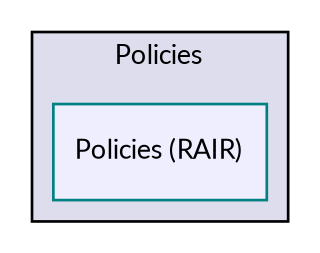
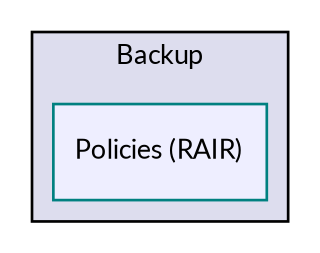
cluster "Policies": label "Policies" -> "Backup"
